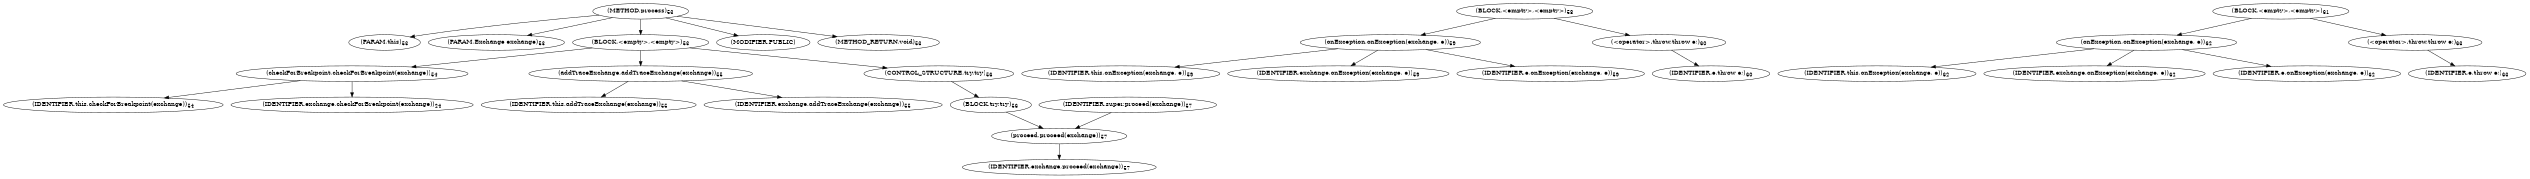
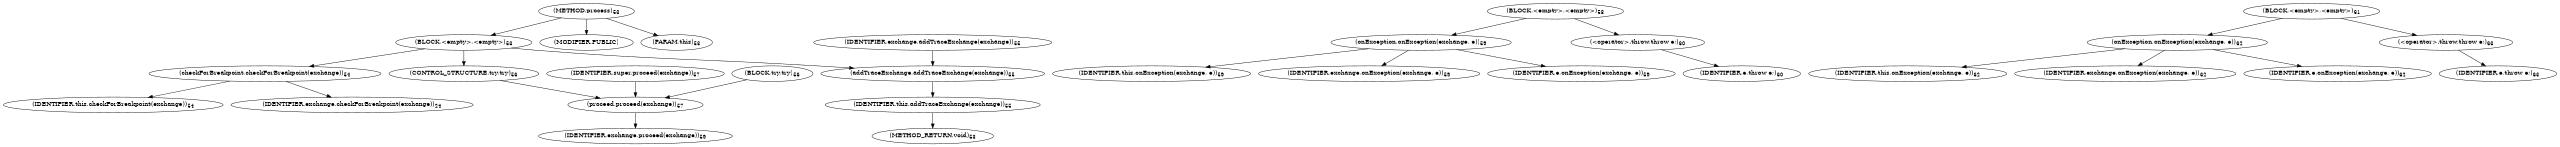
edge "(METHOD,process)" -> "(METHOD_RETURN,void)": now "(IDENTIFIER,this,addTraceExchange(exchange))" -> "(METHOD_RETURN,void)"
node "(PARAM,Exchange exchange)": removed
edge "(CONTROL_STRUCTURE,try,try)" -> "(BLOCK,try,try)": now "(CONTROL_STRUCTURE,try,try)" -> "(proceed,proceed(exchange))"
edge "(addTraceExchange,addTraceExchange(exchange))" -> "(IDENTIFIER,exchange,addTraceExchange(exchange))": reversed
node "(IDENTIFIER,exchange,proceed(exchange))": text "57" -> "59"
